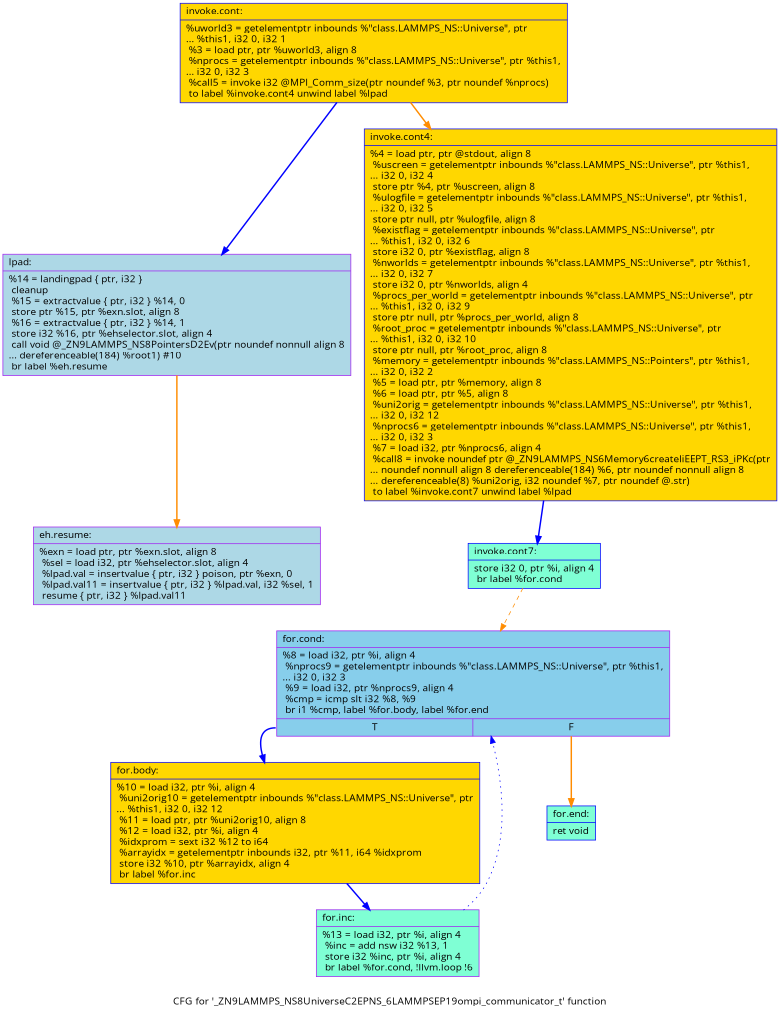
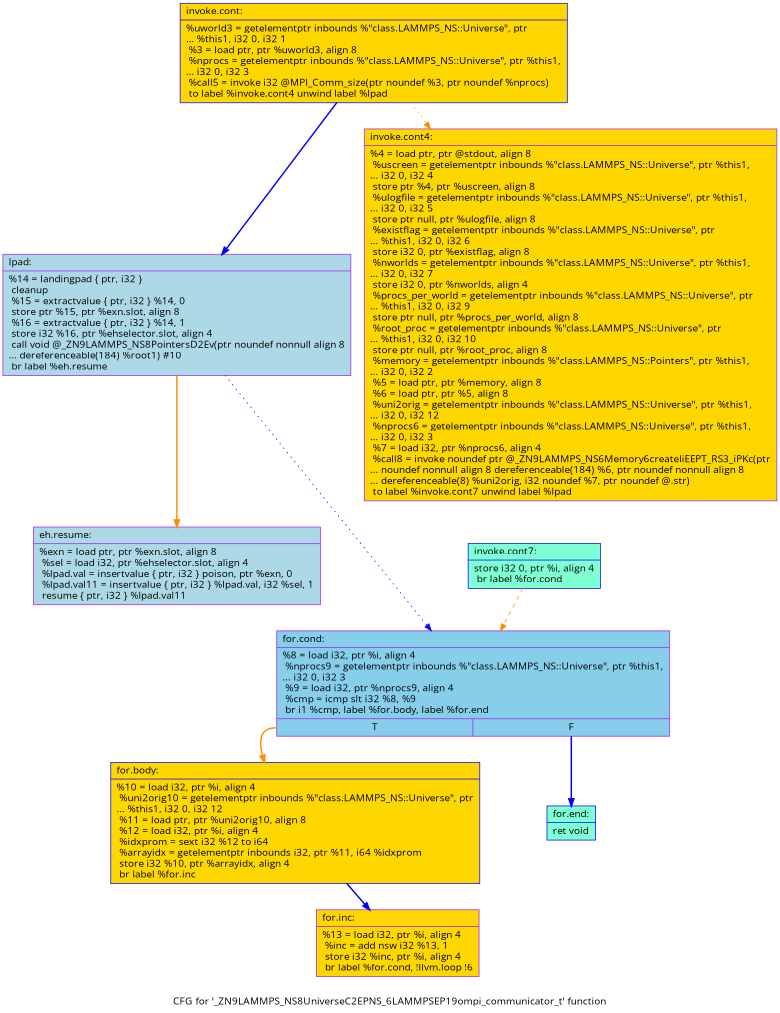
edge "invoke.cont:" -> "invoke.cont4:": style bold -> dotted
node "invoke.cont4:": color blue -> purple
edge "invoke.cont4:" -> "invoke.cont7:": removed
edge "for.cond:" -> "for.body:": color blue -> darkorange
edge "for.cond:" -> "for.end:": color darkorange -> blue
edge "for.inc:" -> "for.cond:": now "lpad:" -> "for.cond:"
node "for.inc:": fillcolor aquamarine -> gold
